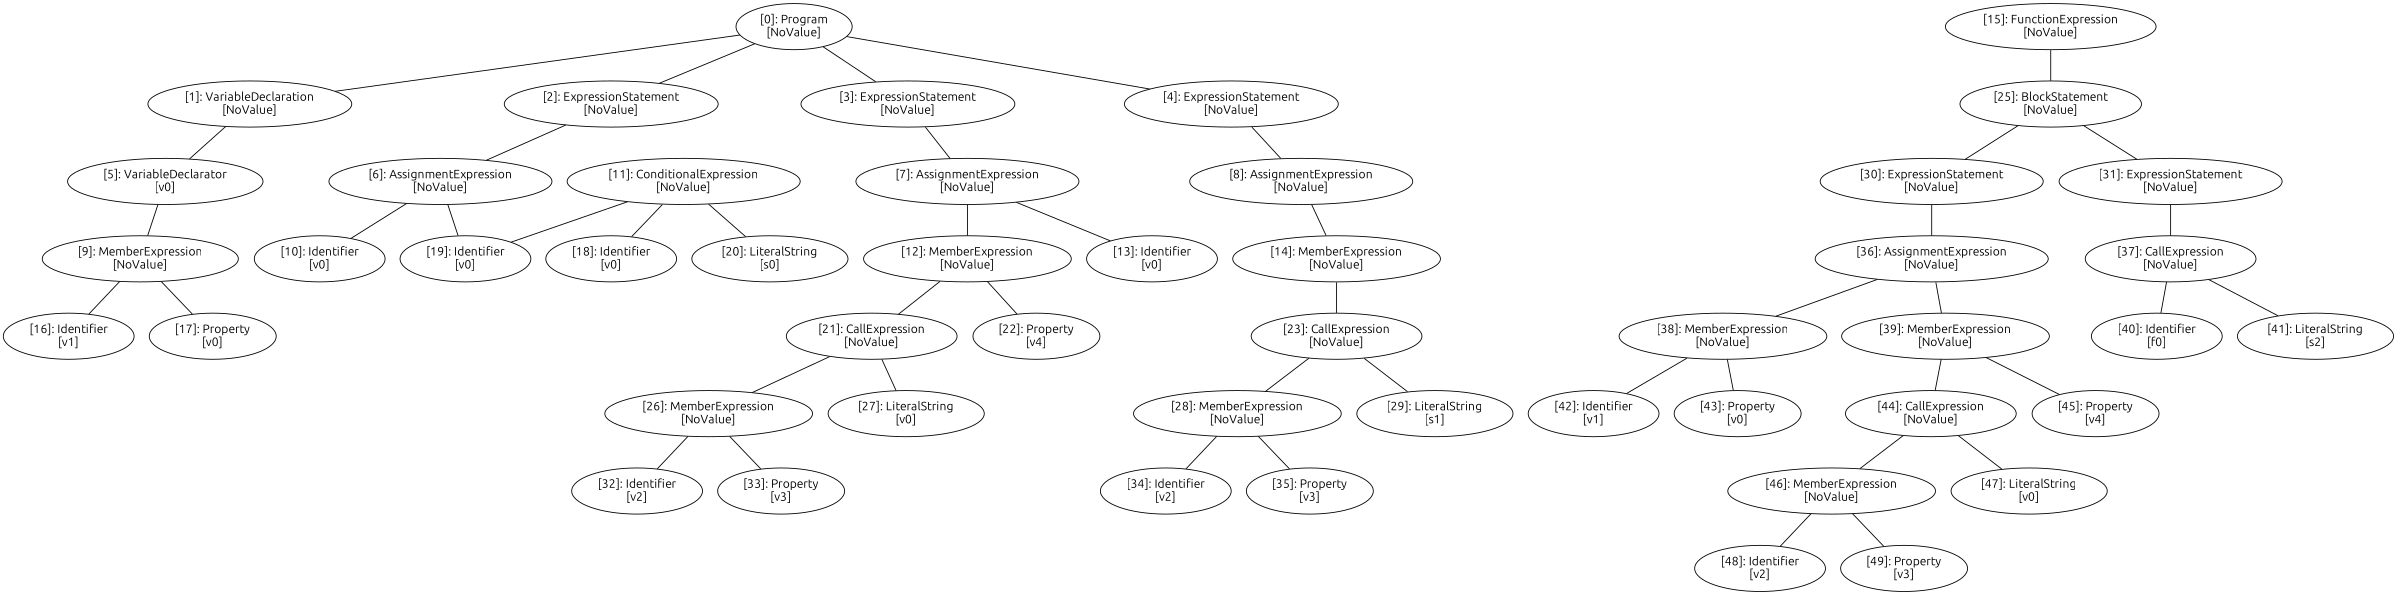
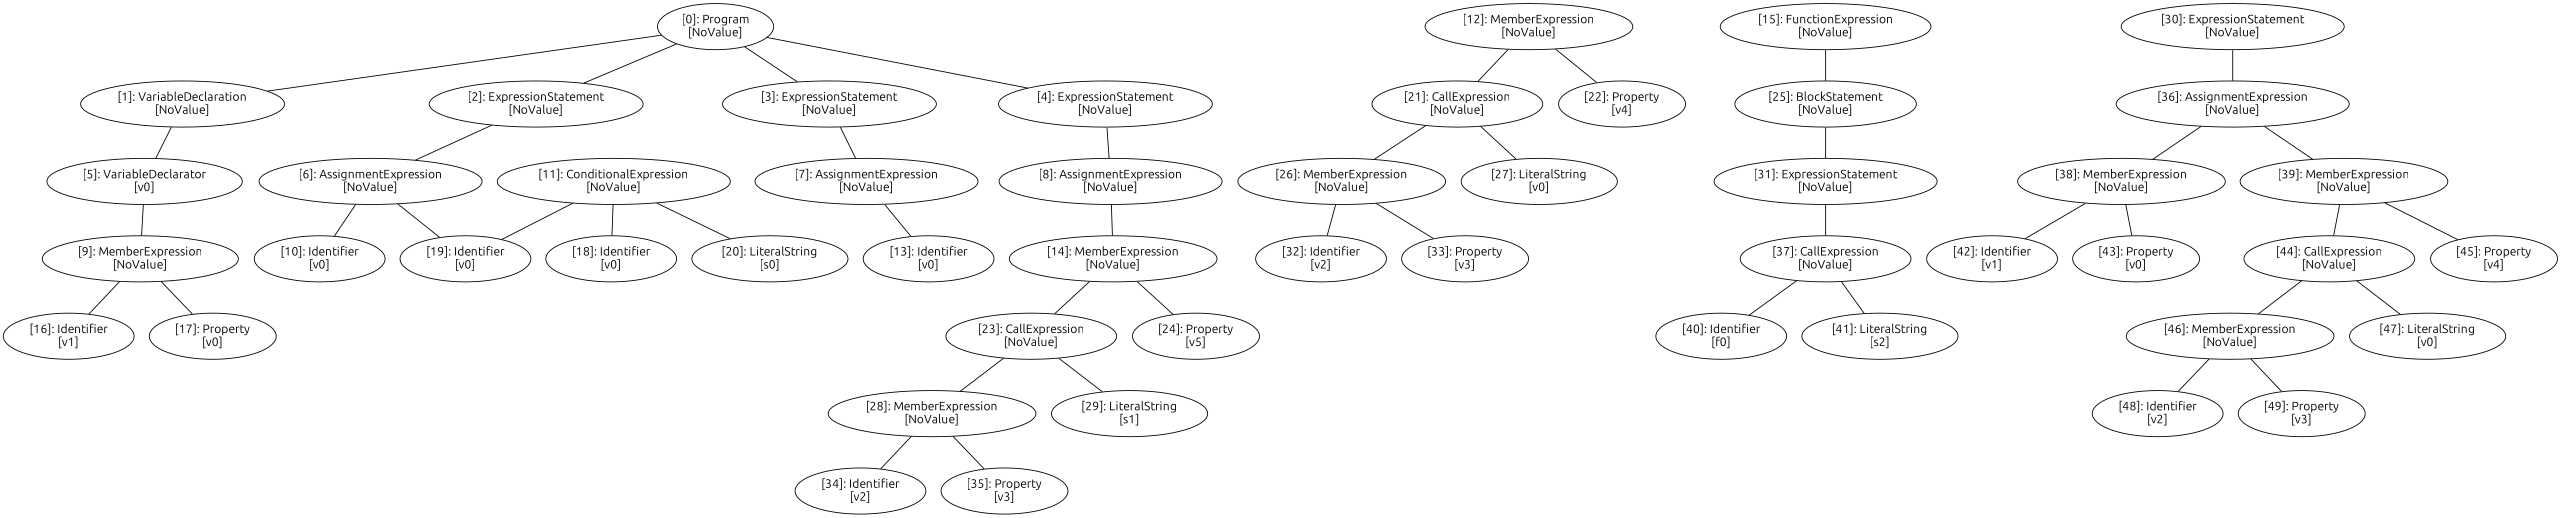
edge "[25]: BlockStatement [NoValue]" -- "[30]: ExpressionStatement [NoValue]": removed
edge "[7]: AssignmentExpression [NoValue]" -- "[12]: MemberExpression [NoValue]": removed
node "[24]: Property [v5]": added
